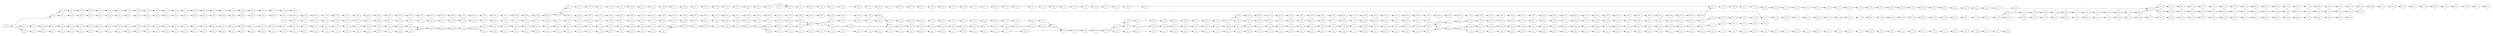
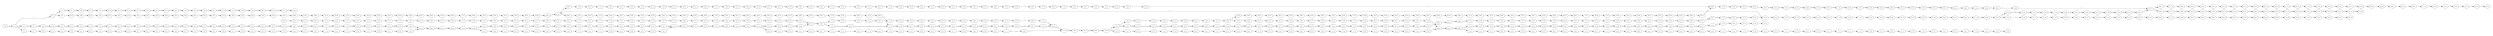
edge "S290" -> "S298": now "S290" -> "S294"
